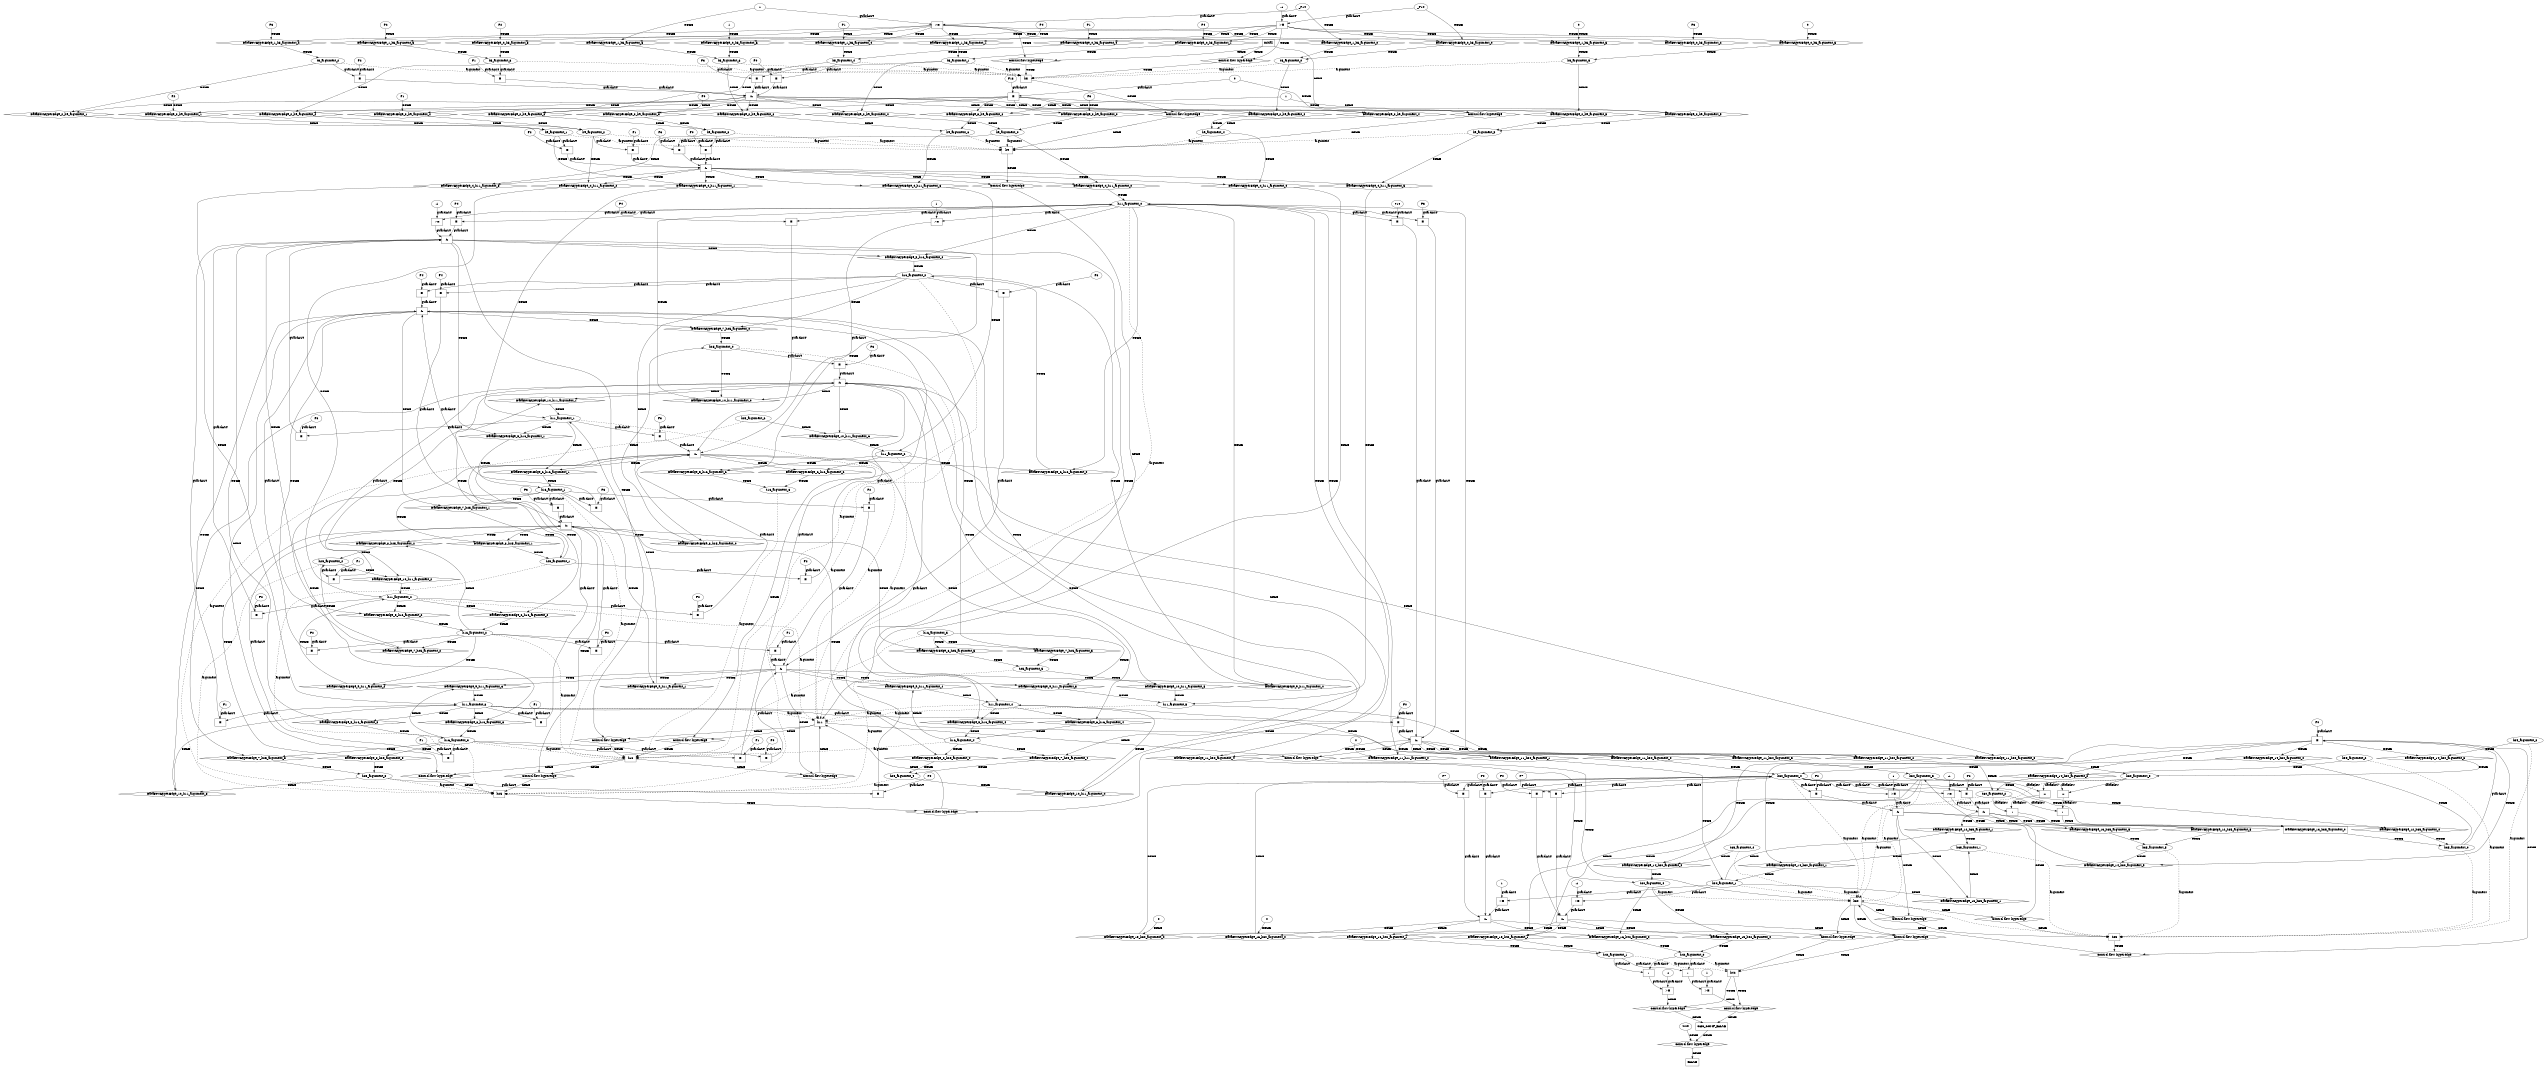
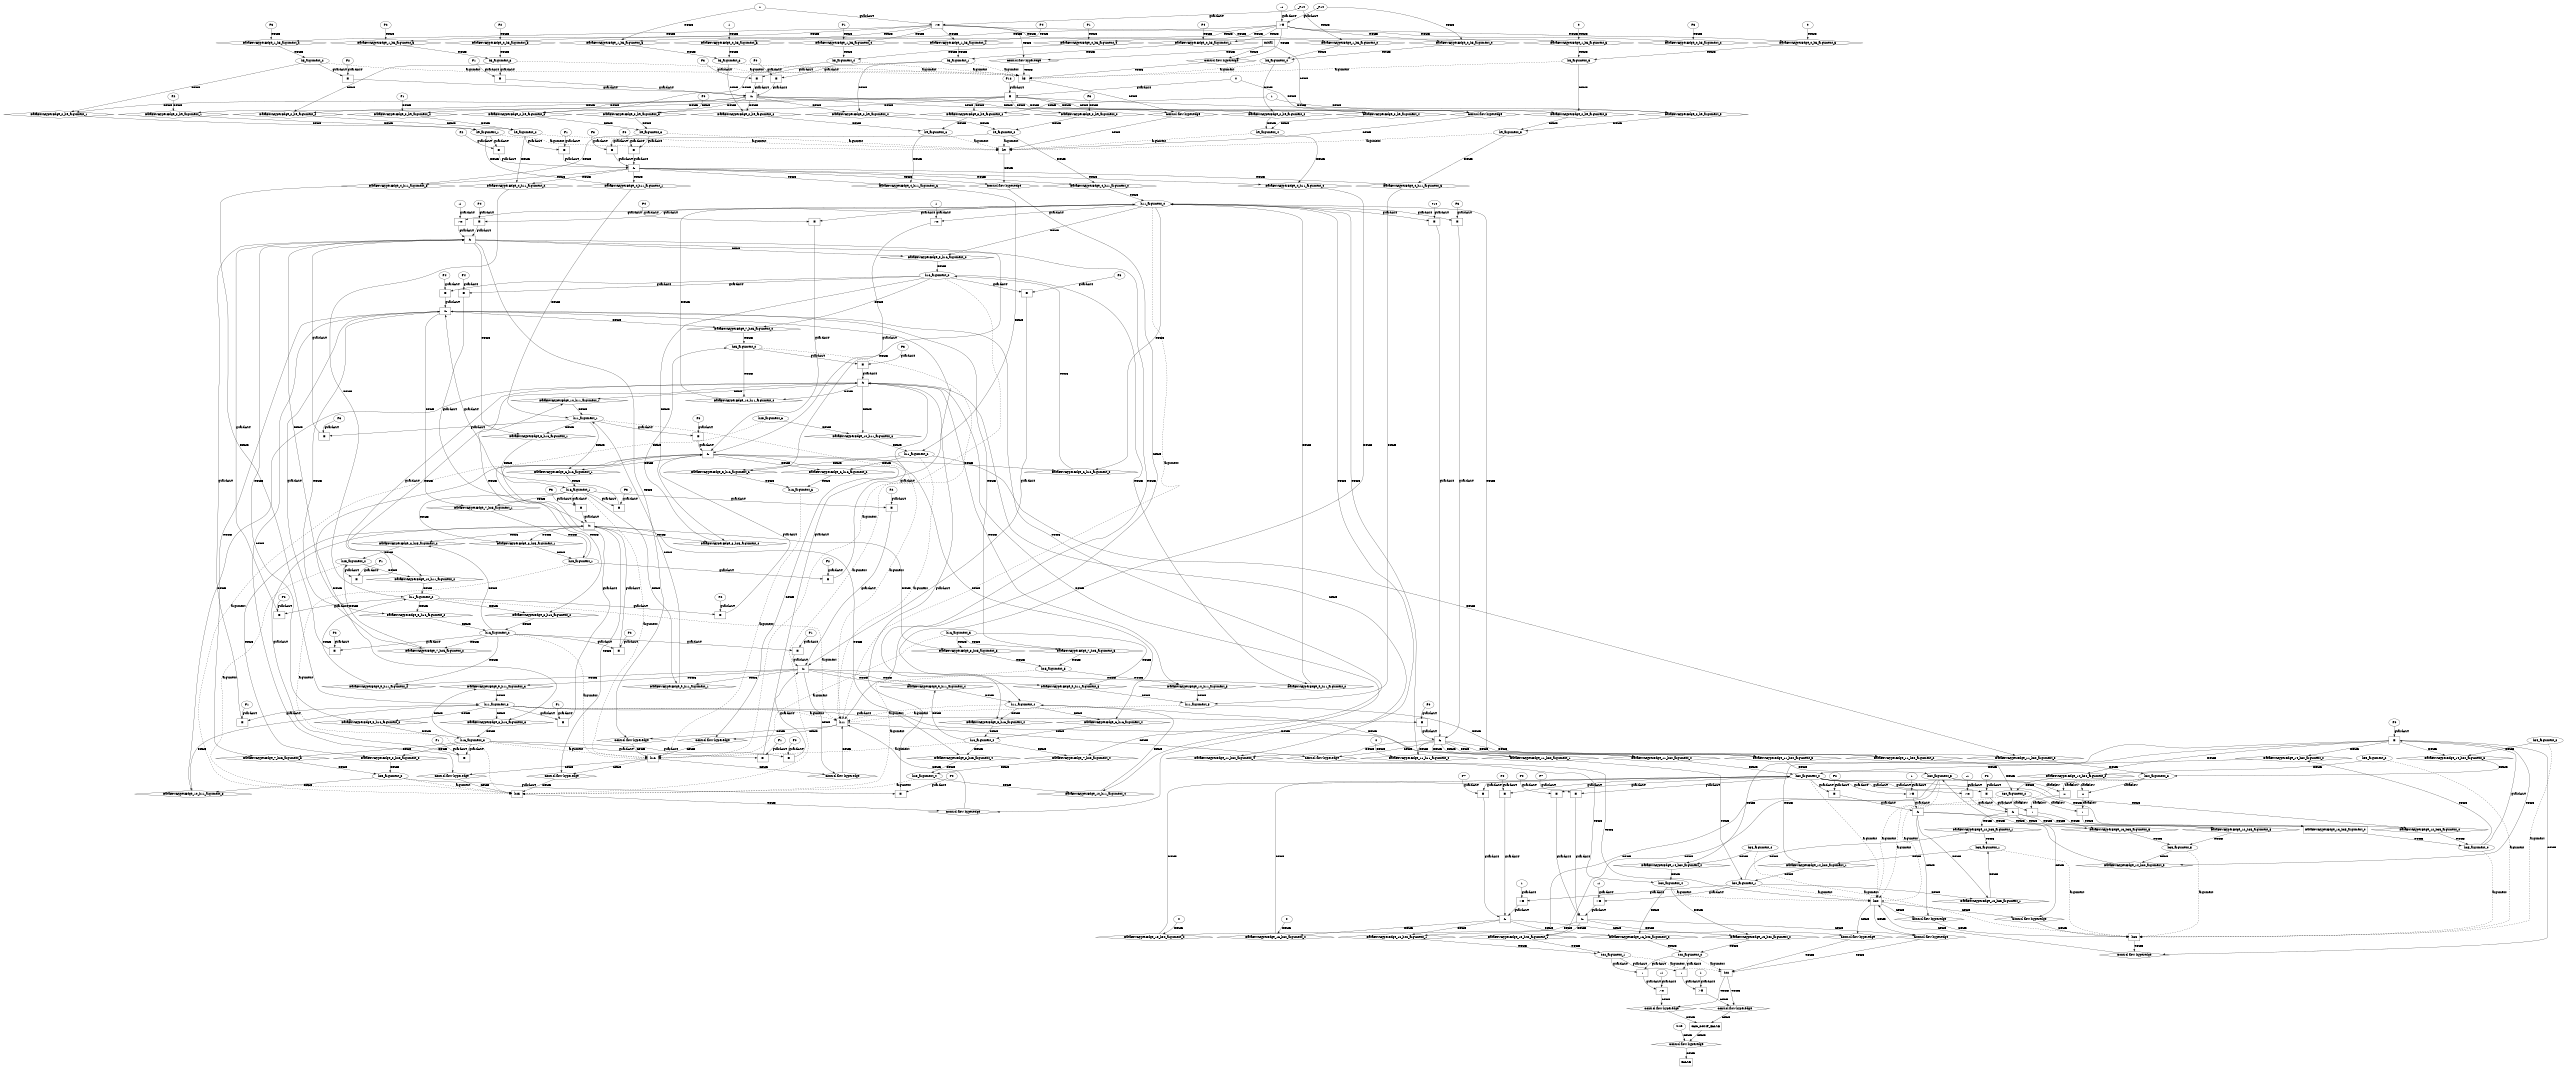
edge "h11_argument_0" -> "DataFowHyperEdge_9_h11_argument_0": reversed
